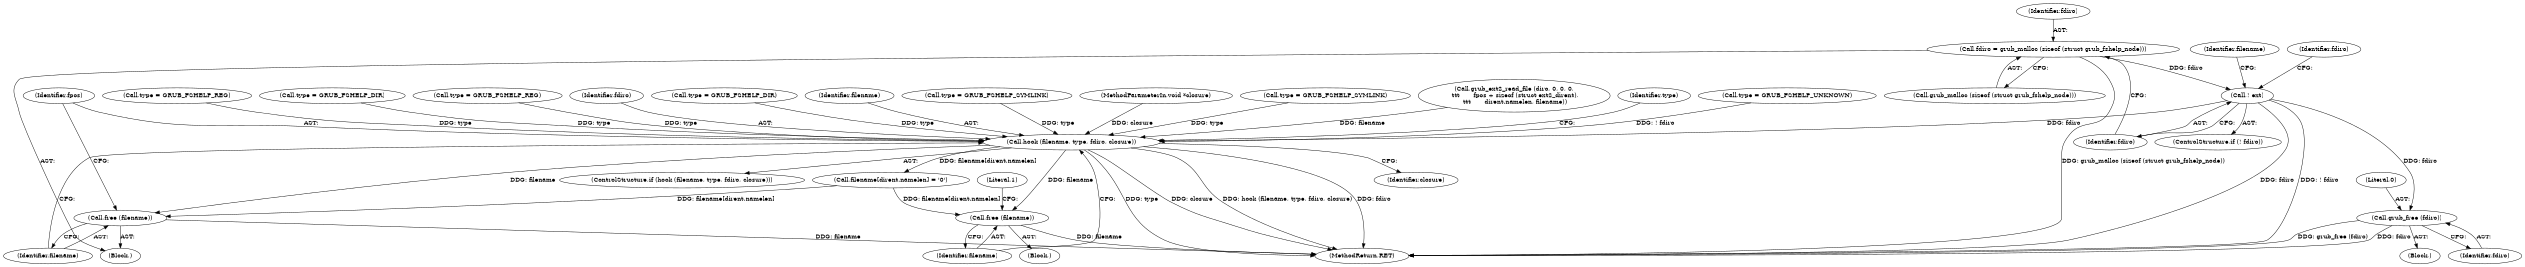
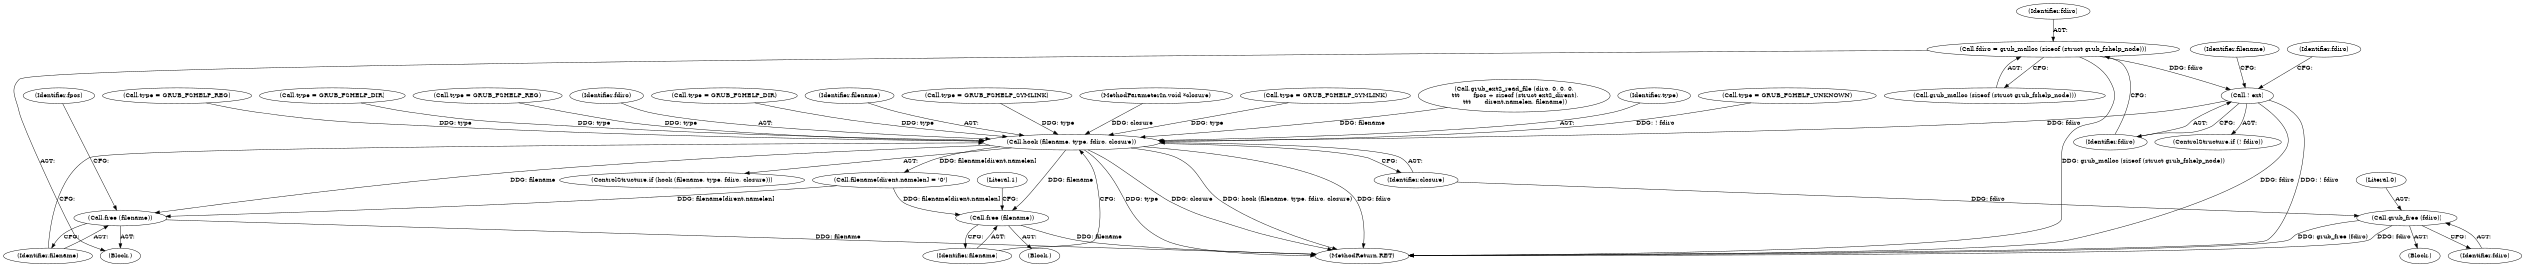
edge "(Identifier,type)" -> "(Call,hook (filename, type, fdiro, closure))": label "CFG: " -> "AST: "
edge "(Call,! ext)" -> "(Call,grub_free (fdiro))": now "(Identifier,closure)" -> "(Call,grub_free (fdiro))"
edge "(Identifier,fpos)" -> "(Call,hook (filename, type, fdiro, closure))": now "(Identifier,closure)" -> "(Call,hook (filename, type, fdiro, closure))"
